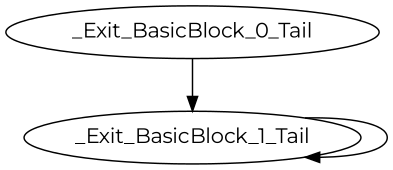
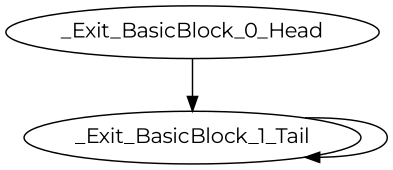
node "_Exit_BasicBlock_0_Tail": label "_Exit_BasicBlock_0_Tail" -> "_Exit_BasicBlock_0_Head"
